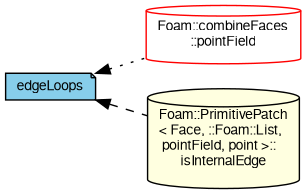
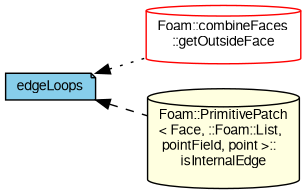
node "Foam::combineFaces ::pointField": label "Foam::combineFaces ::pointField" -> "Foam::combineFaces ::getOutsideFace"
